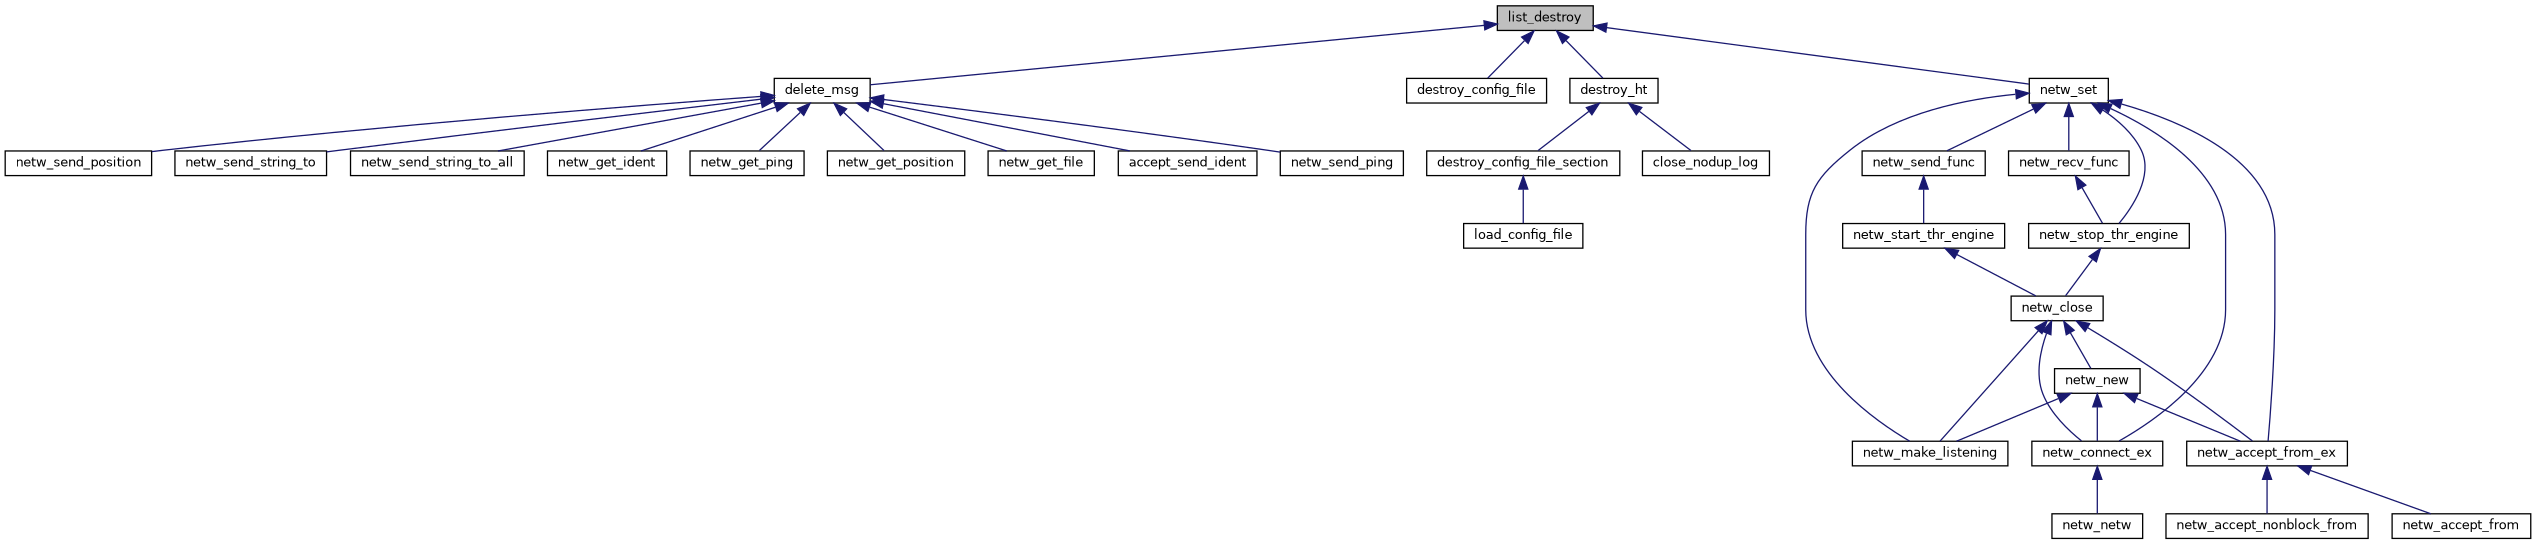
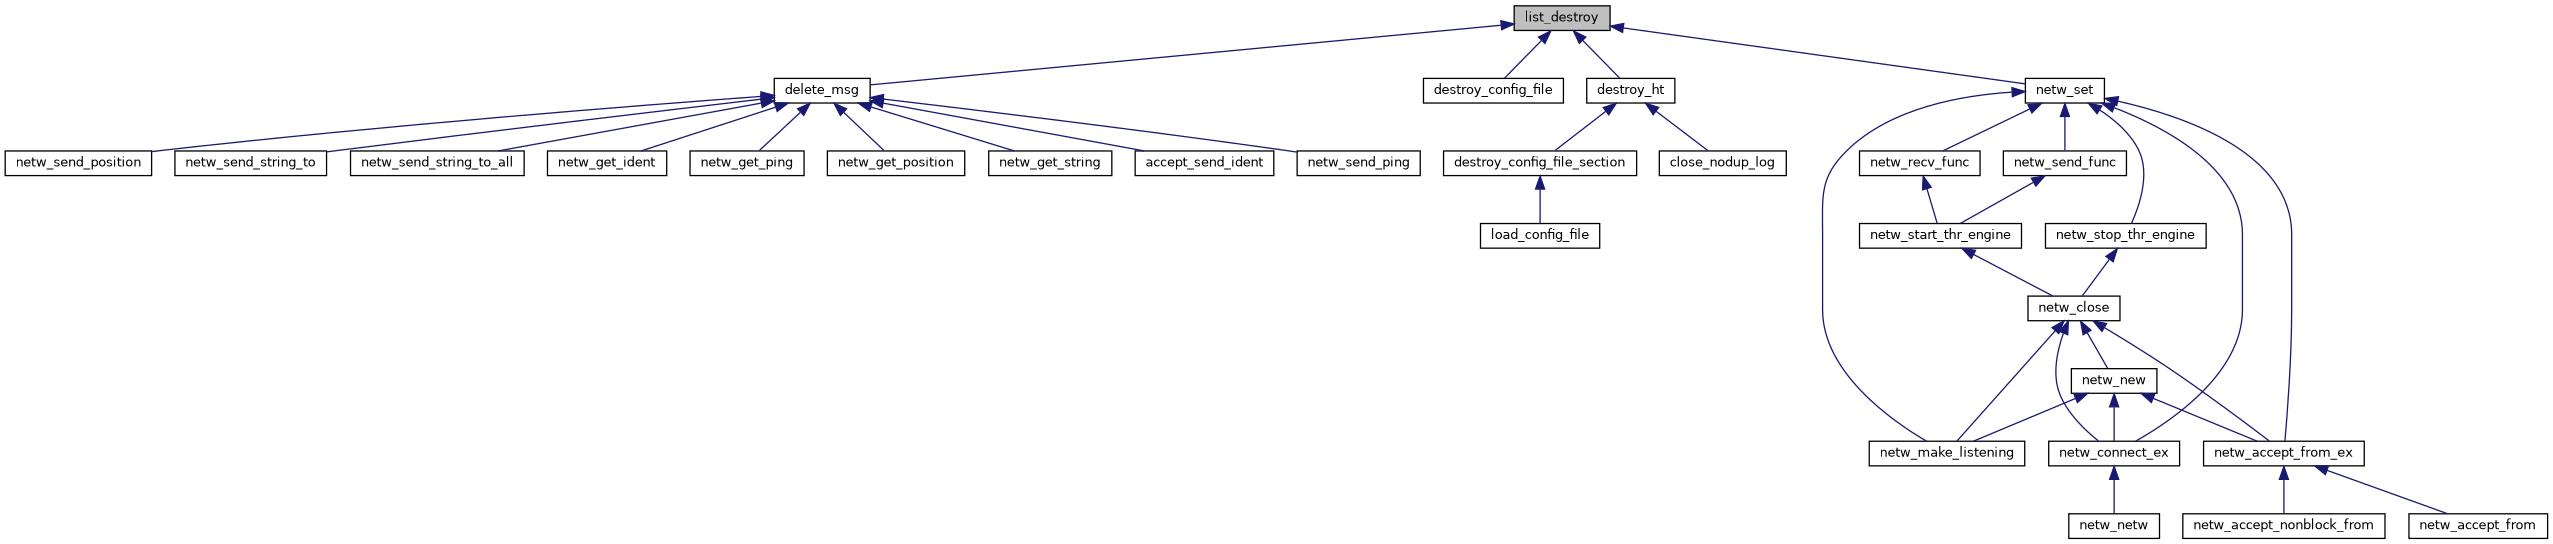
node "netw_get_file": label "netw_get_file" -> "netw_get_string"
edge "netw_stop_thr_engine" -> "netw_recv_func": now "netw_start_thr_engine" -> "netw_recv_func"
